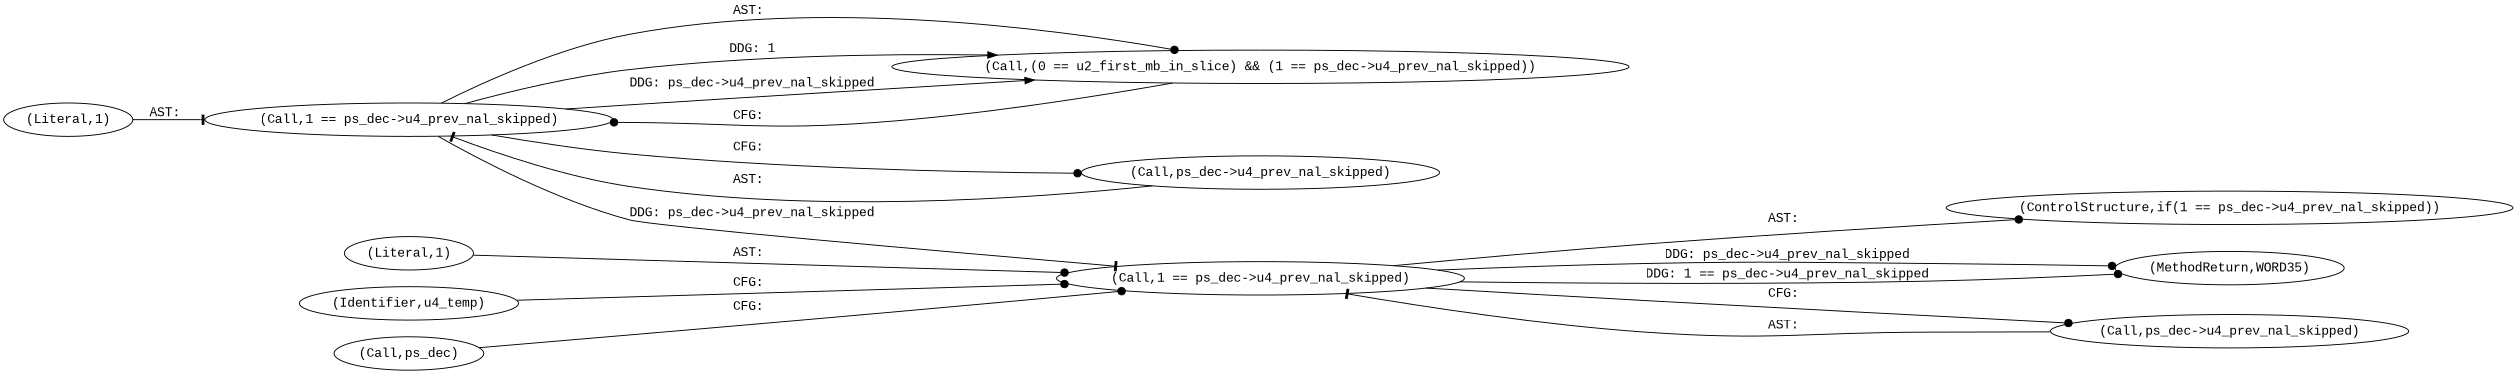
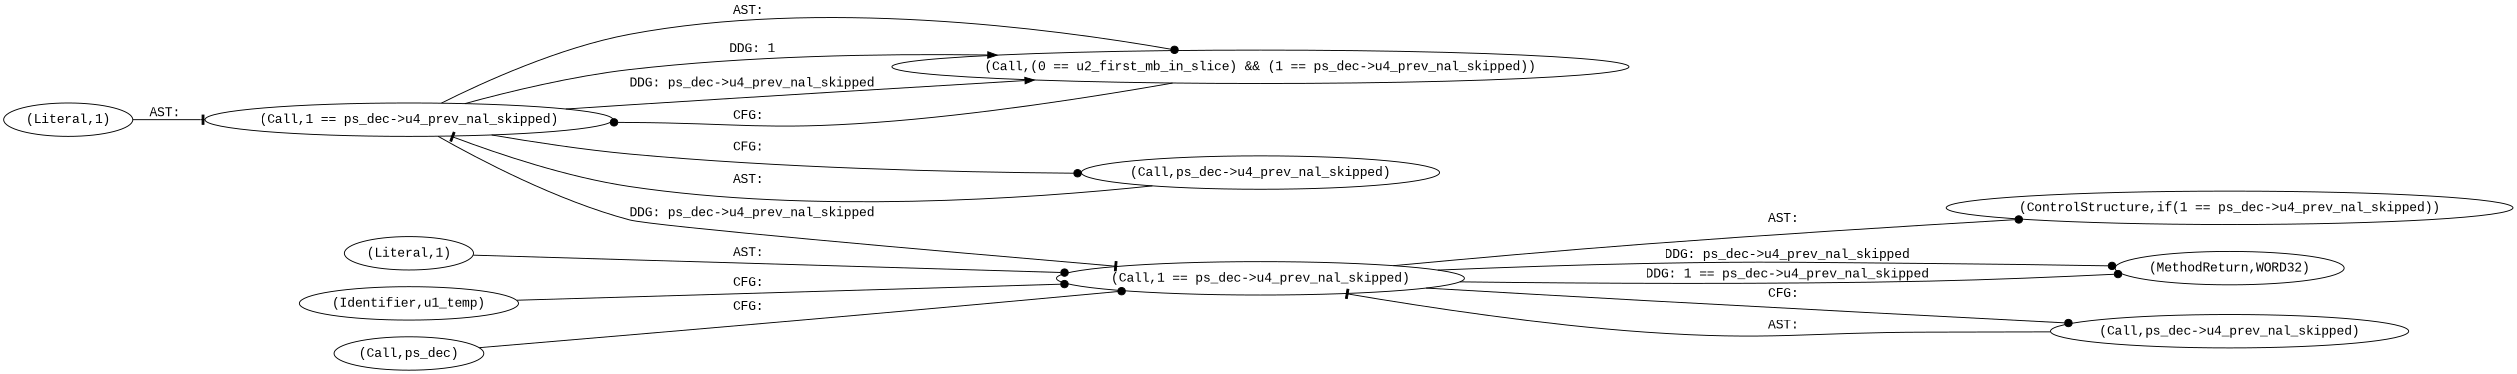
node "(MethodReturn,WORD35)": label "(MethodReturn,WORD35)" -> "(MethodReturn,WORD32)"
node "(Identifier,u4_temp)": label "(Identifier,u4_temp)" -> "(Identifier,u1_temp)"
